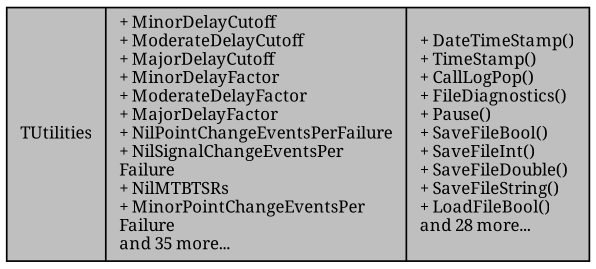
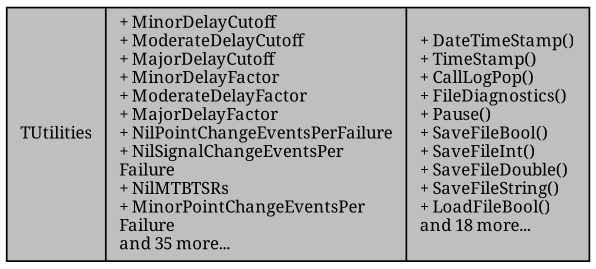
node "TUtilities": text "and 28 more..." -> "and 18 more..."
